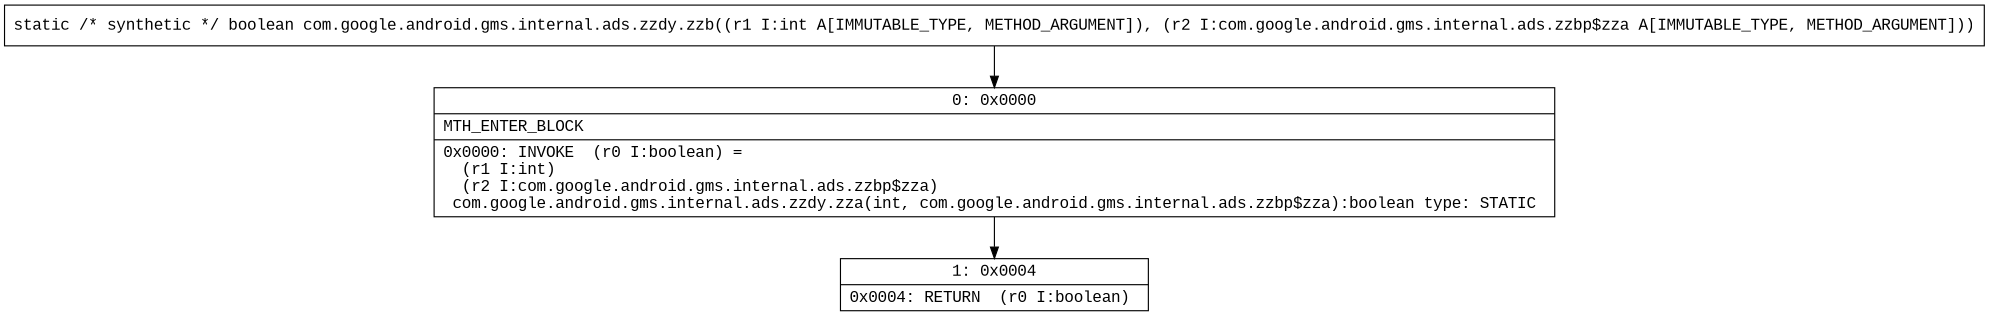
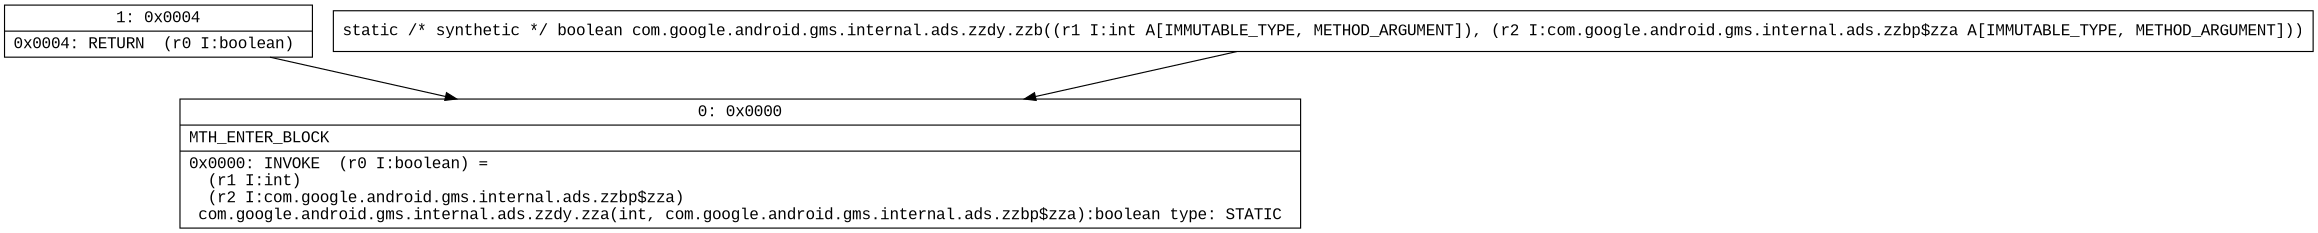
edge "0: 0x0000" -> "1: 0x0004": reversed
